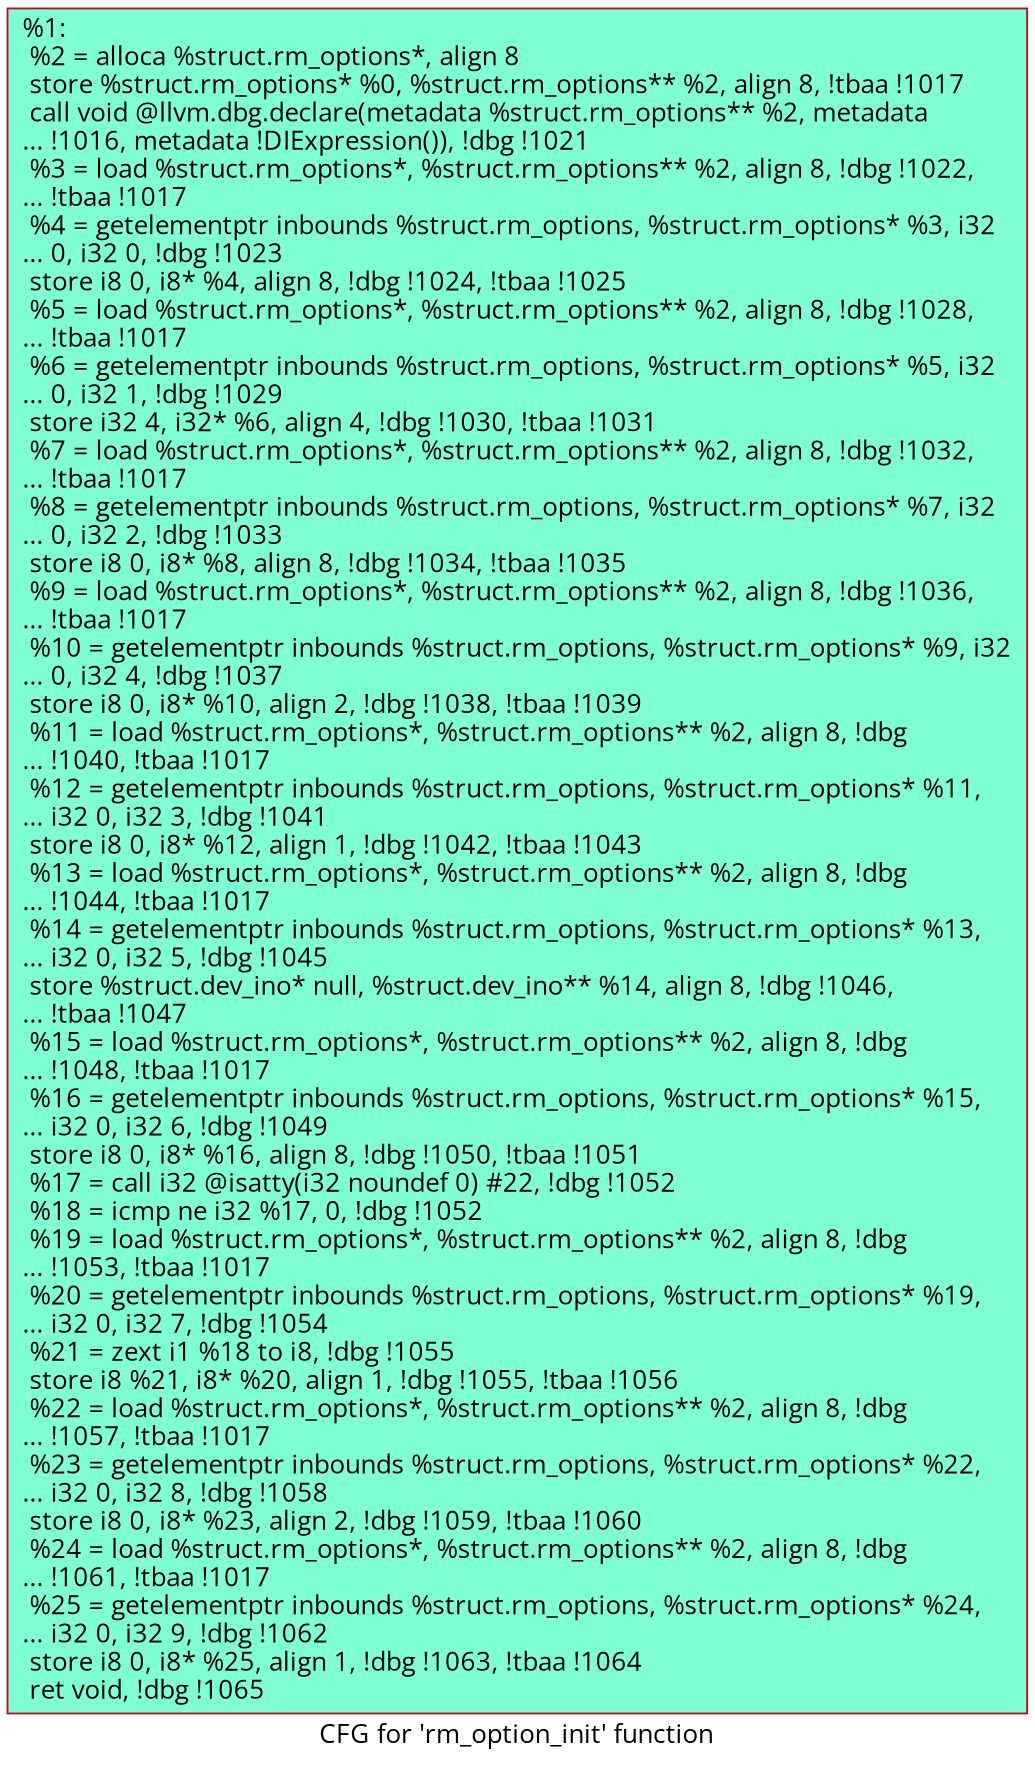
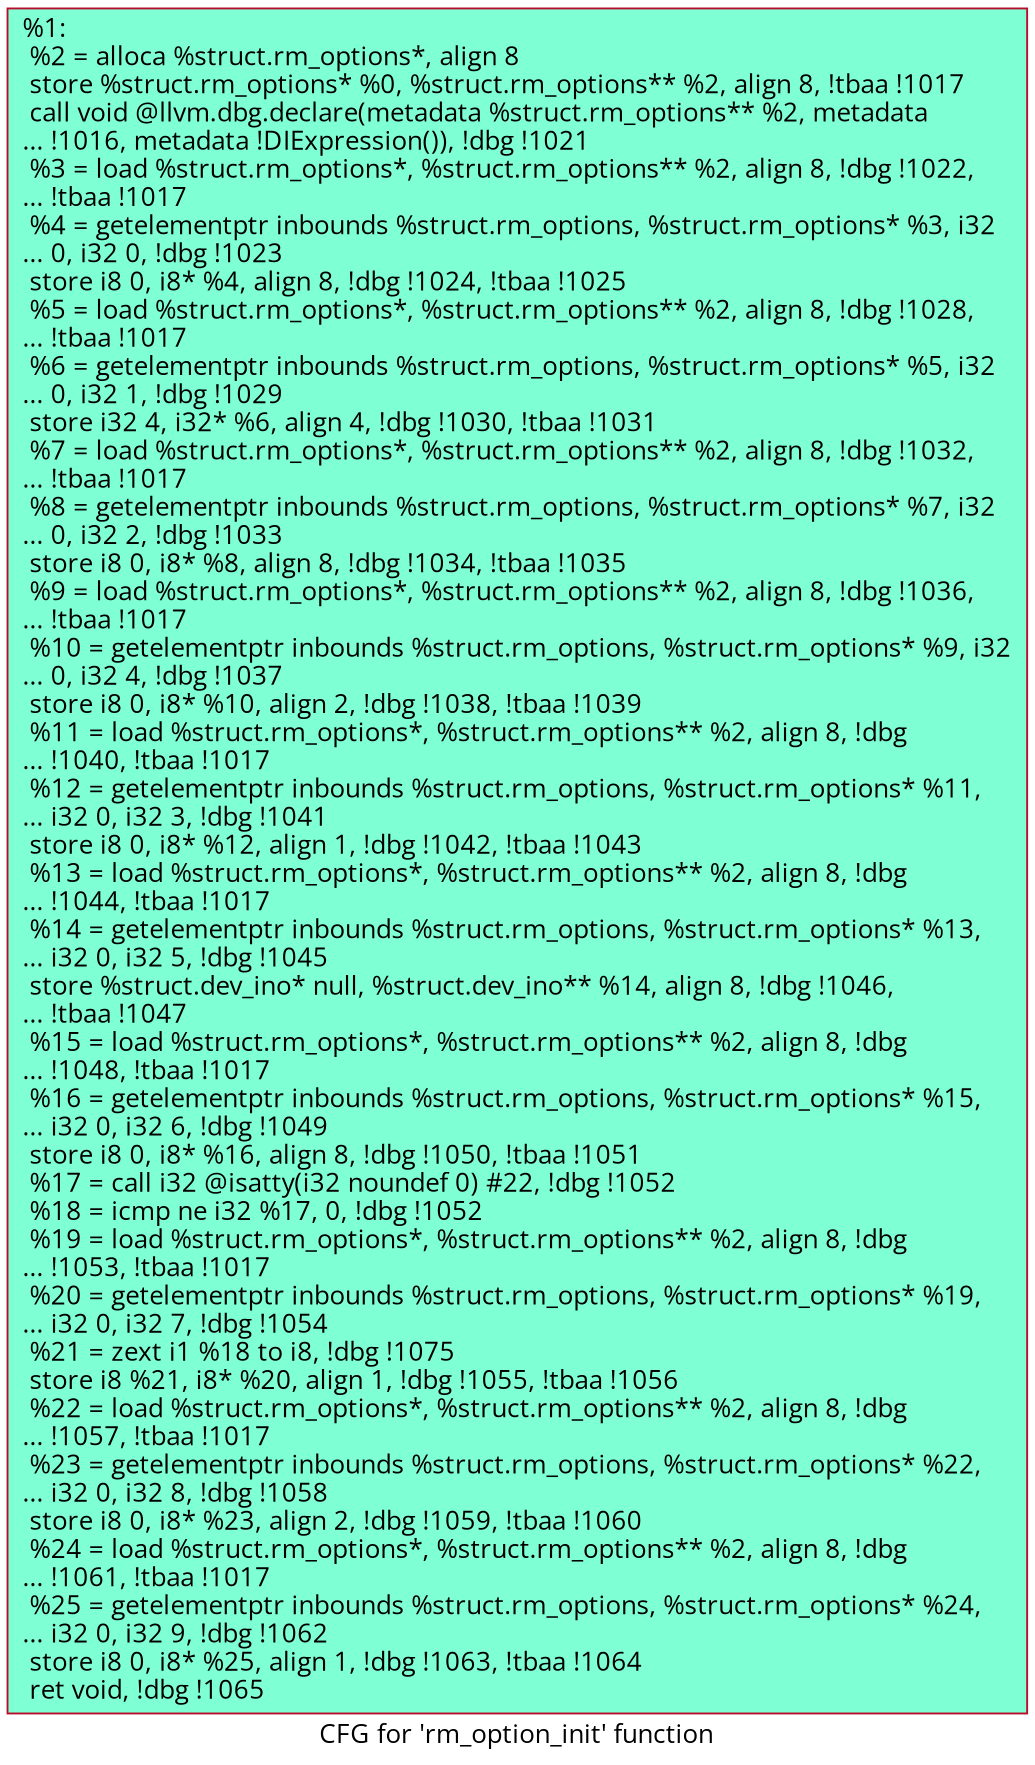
node "%1:": text "%21 = zext i1 %18 to i8, !dbg !1055" -> "%21 = zext i1 %18 to i8, !dbg !1075"
